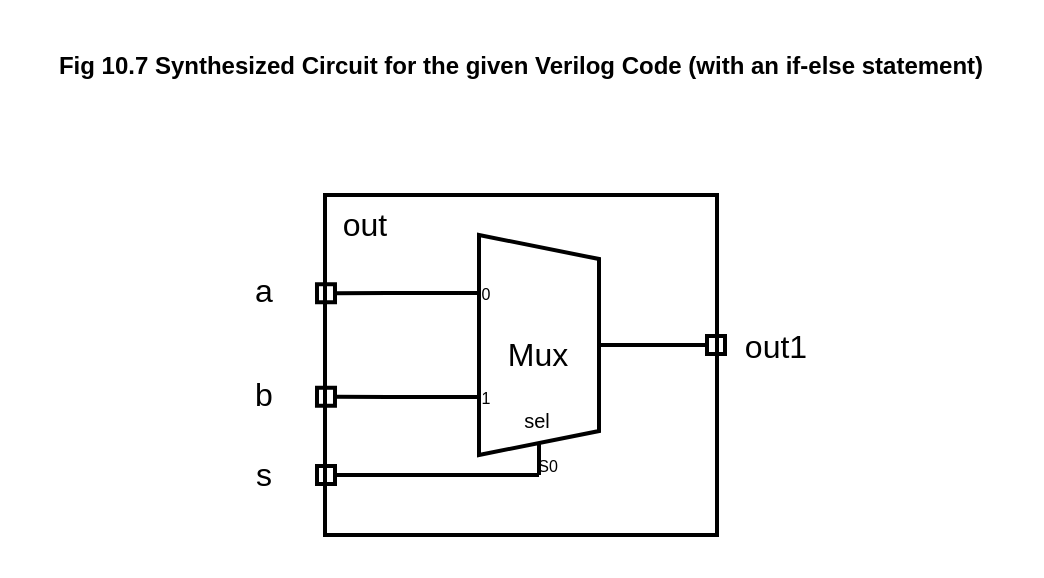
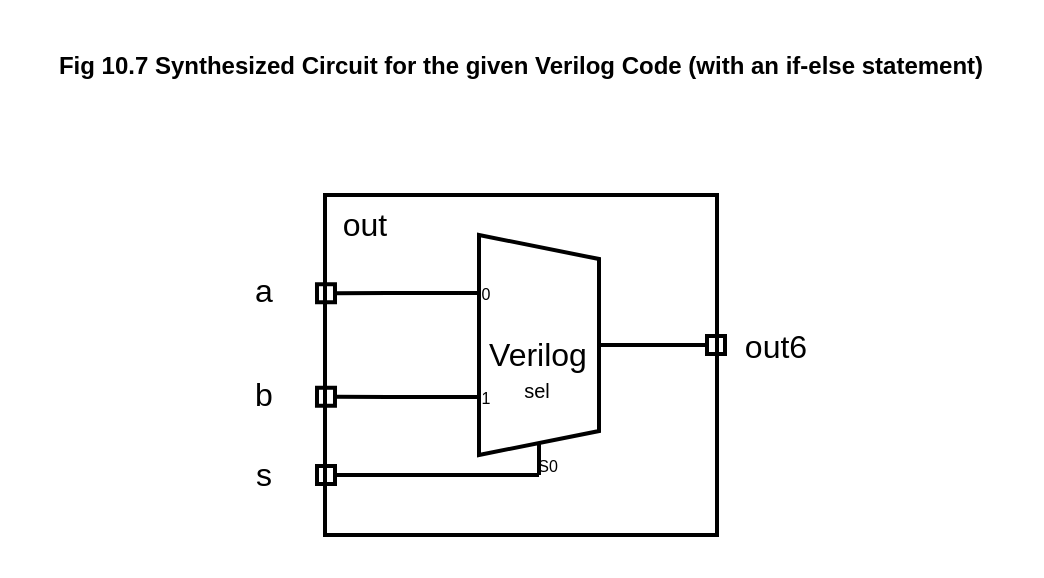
node "Mux": label "Mux" -> "Verilog"
node "out1": label "out1" -> "out6"
node "sel": moved (537, 421) -> (537, 391)
